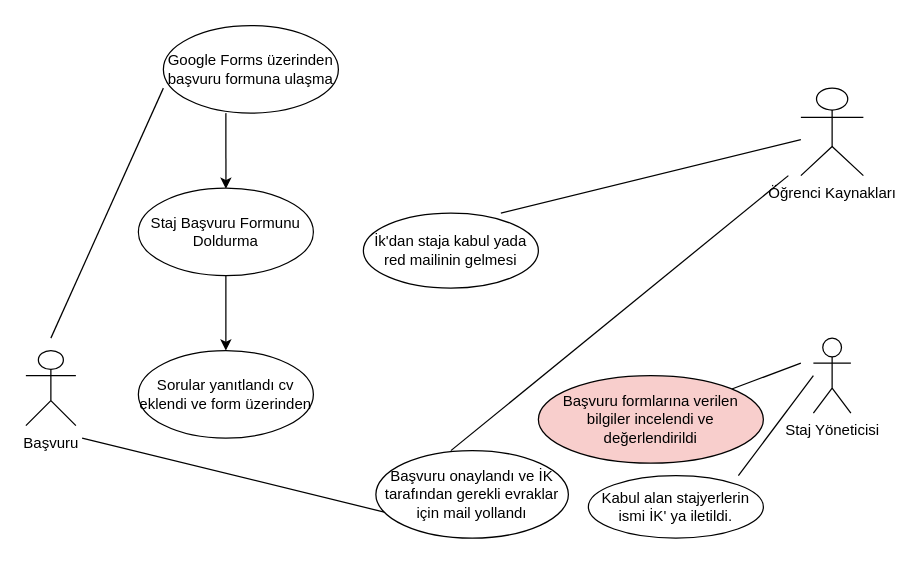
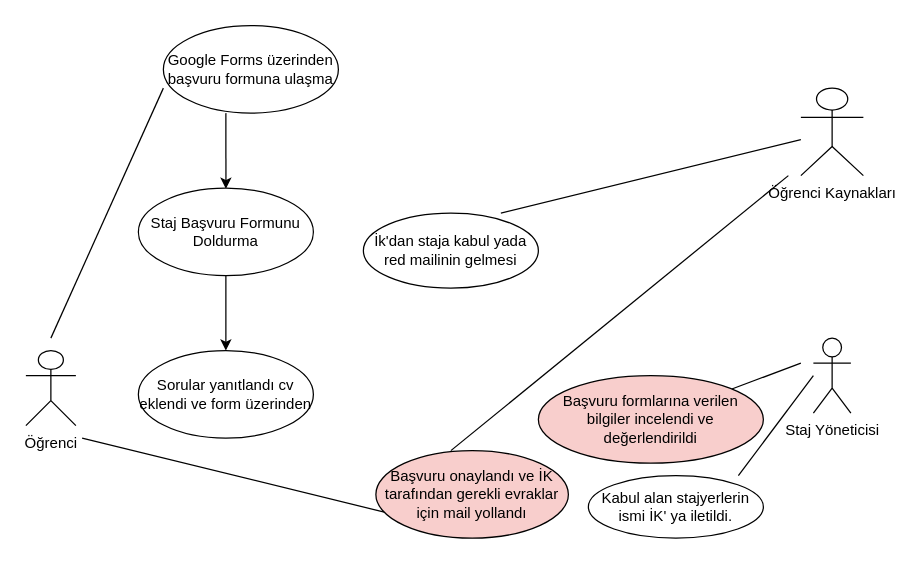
node "Başvuru": label "Başvuru" -> "Öğrenci"
node "Başvuru onaylandı ve İK tarafından gerekli evraklar için mail yollandı": fillcolor #ffffff -> #f8cecc
